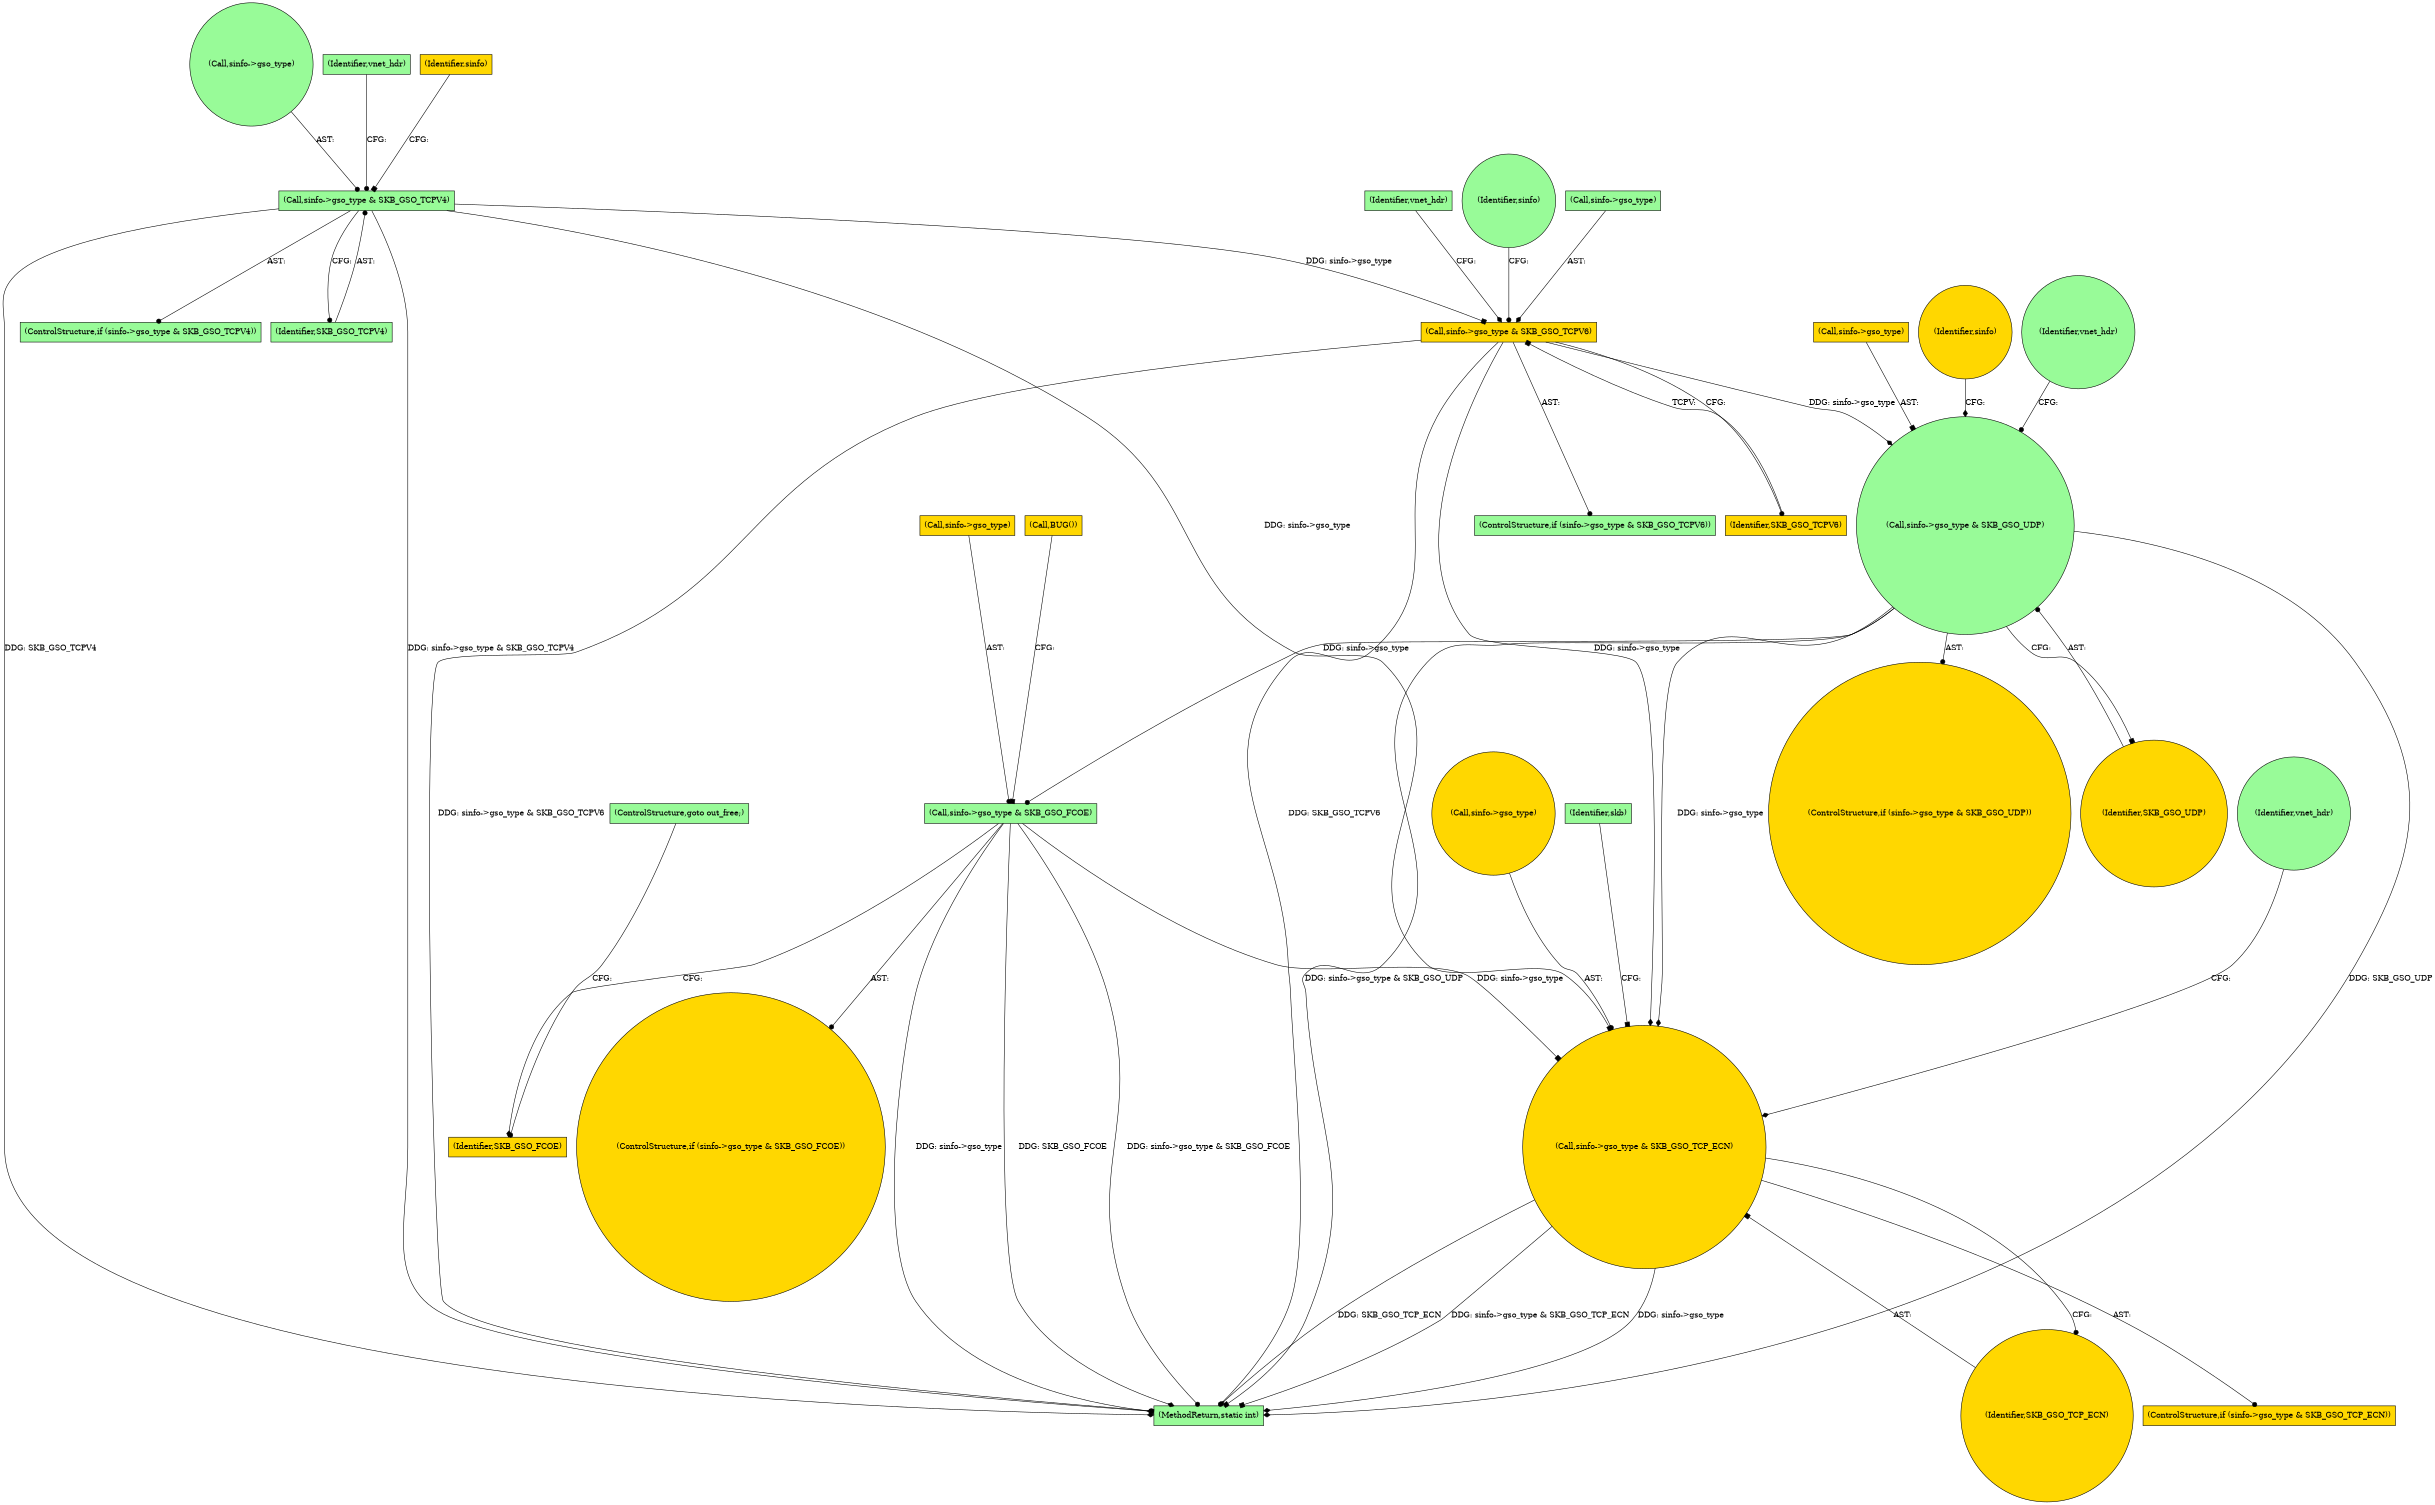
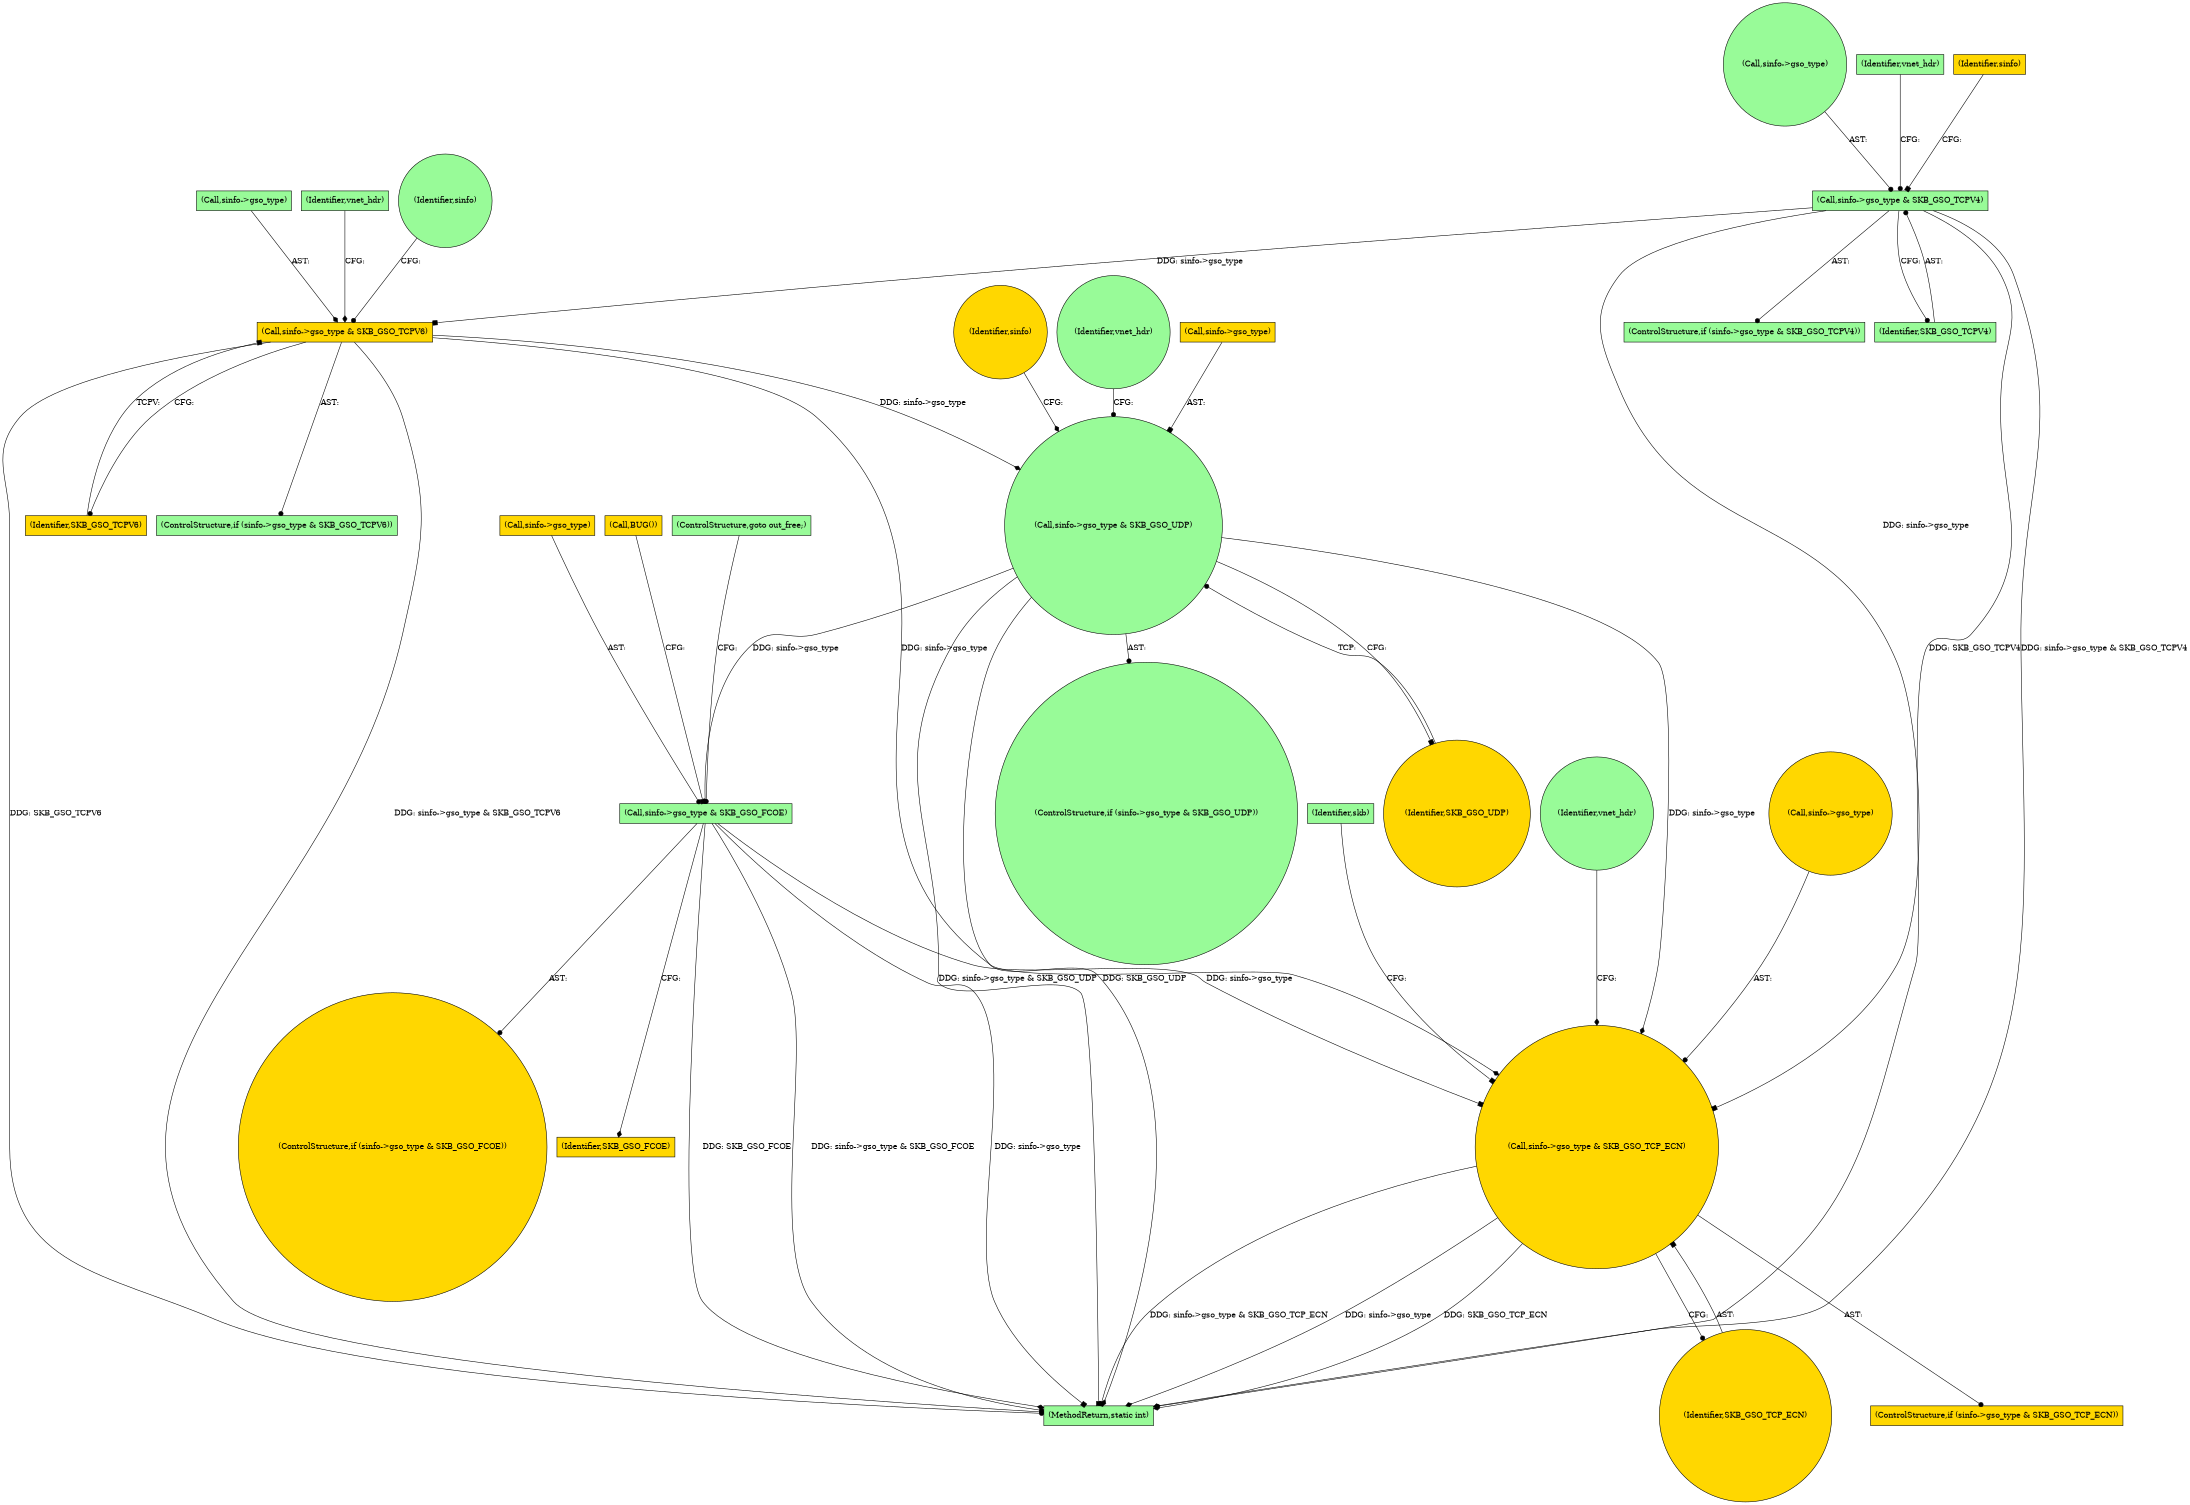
edge "(Identifier,SKB_GSO_UDP)" -> "(Call,sinfo->gso_type & SKB_GSO_UDP)": label "AST: " -> "TCP: "
node "(ControlStructure,if (sinfo->gso_type & SKB_GSO_UDP))": fillcolor gold -> palegreen
edge "(ControlStructure,goto out_free;)" -> "(Identifier,SKB_GSO_FCOE)": now "(ControlStructure,goto out_free;)" -> "(Call,sinfo->gso_type & SKB_GSO_FCOE)"
